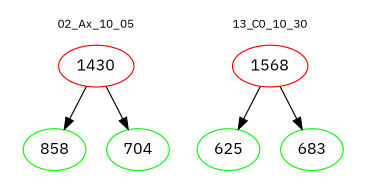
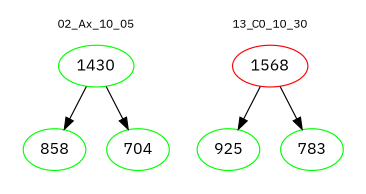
node "1430": color red -> green
node "625": label "625" -> "925"
node "683": label "683" -> "783"
